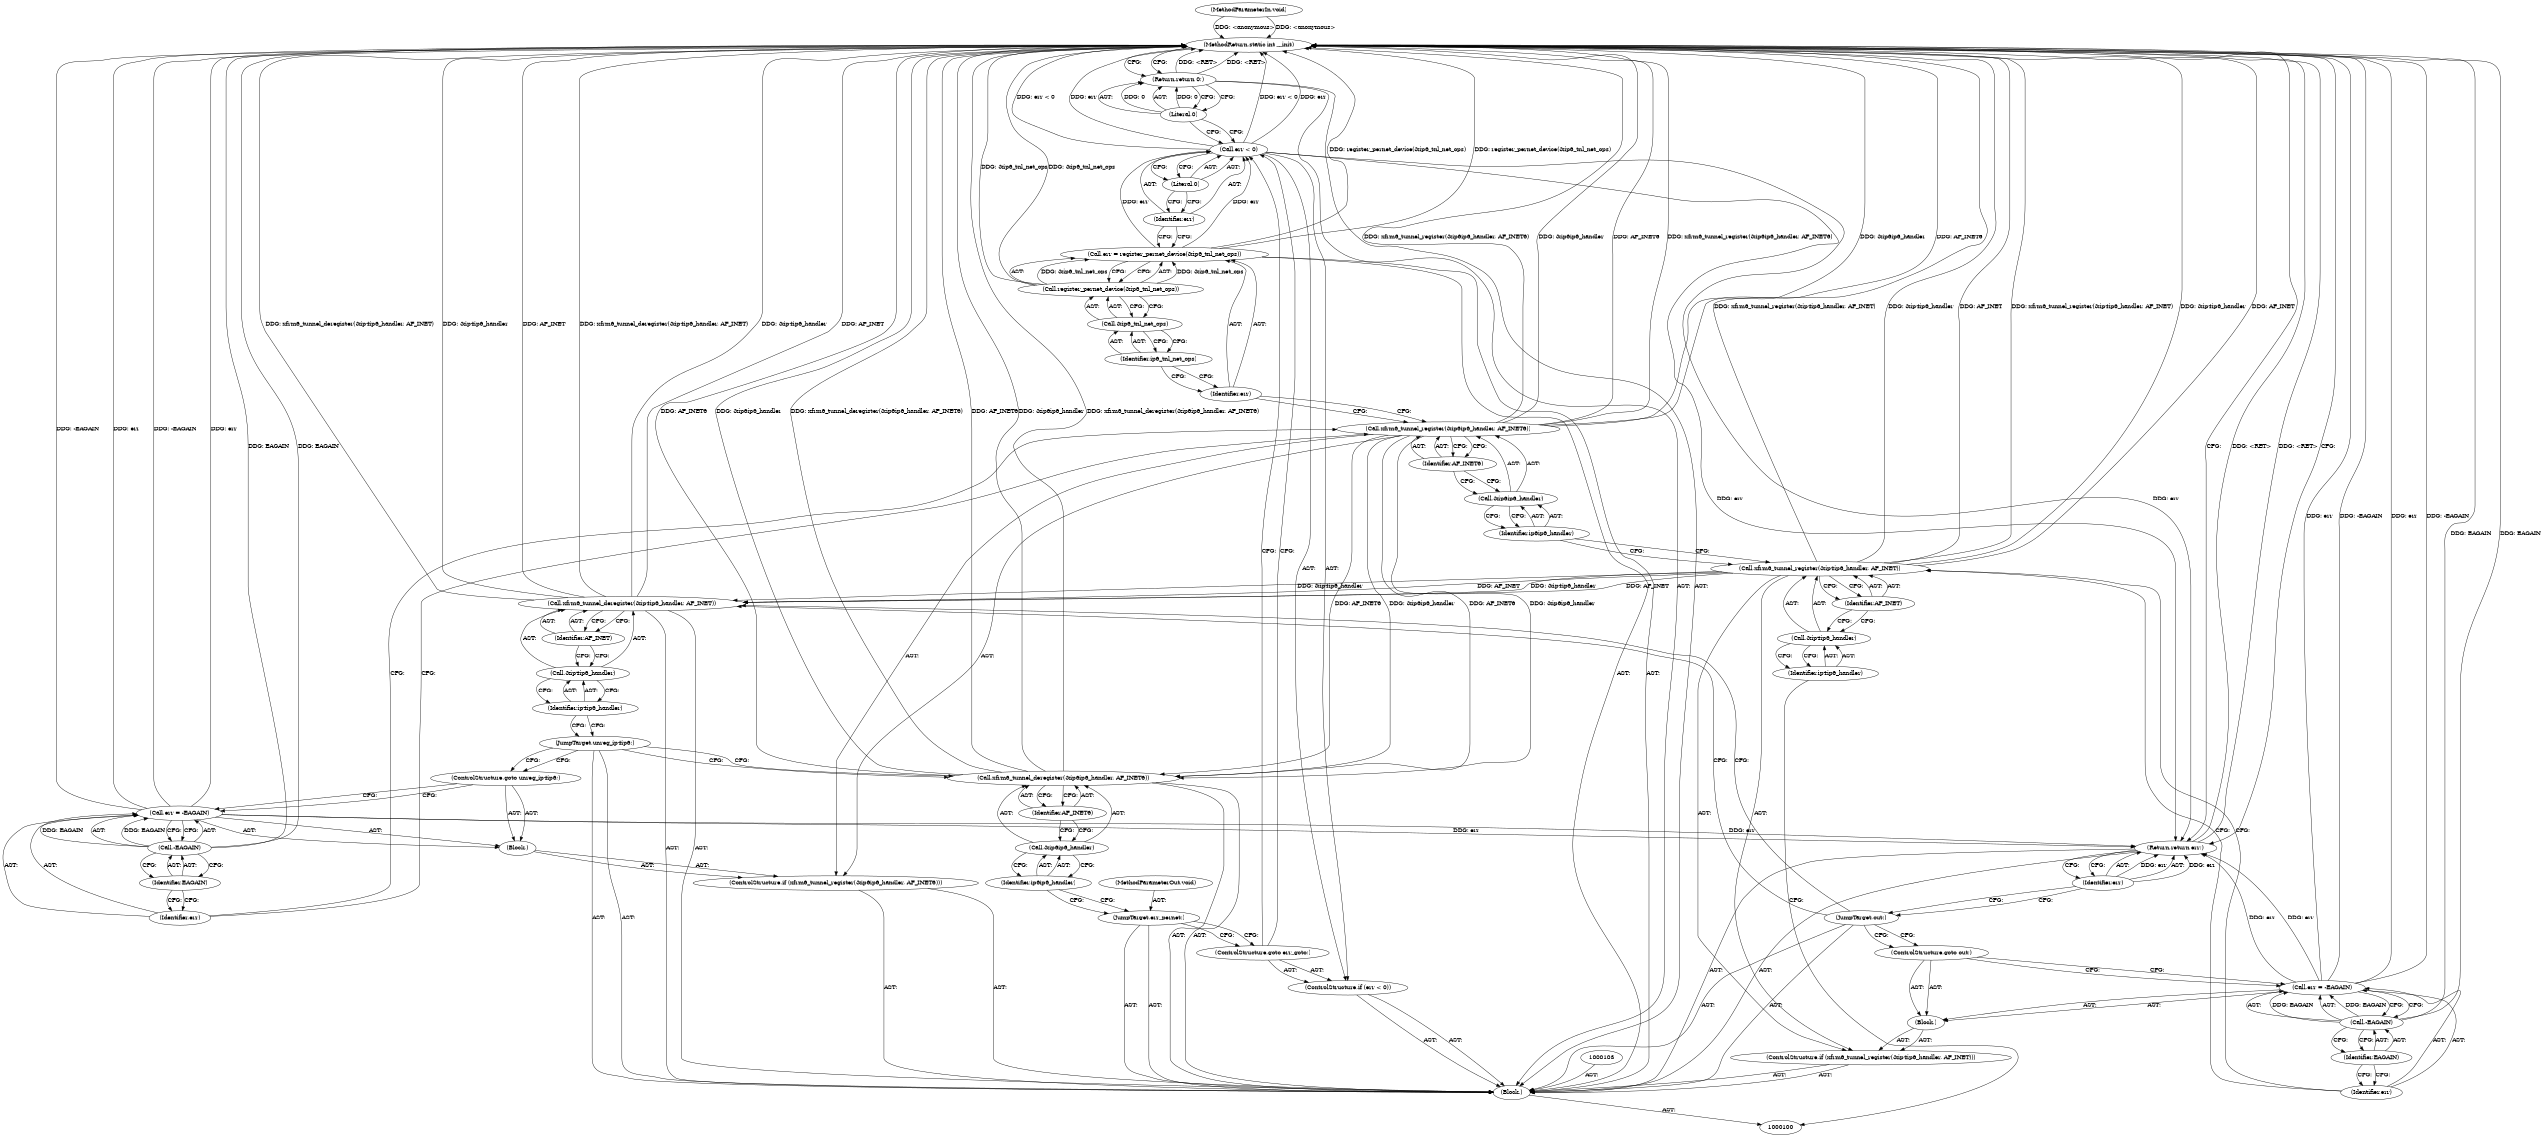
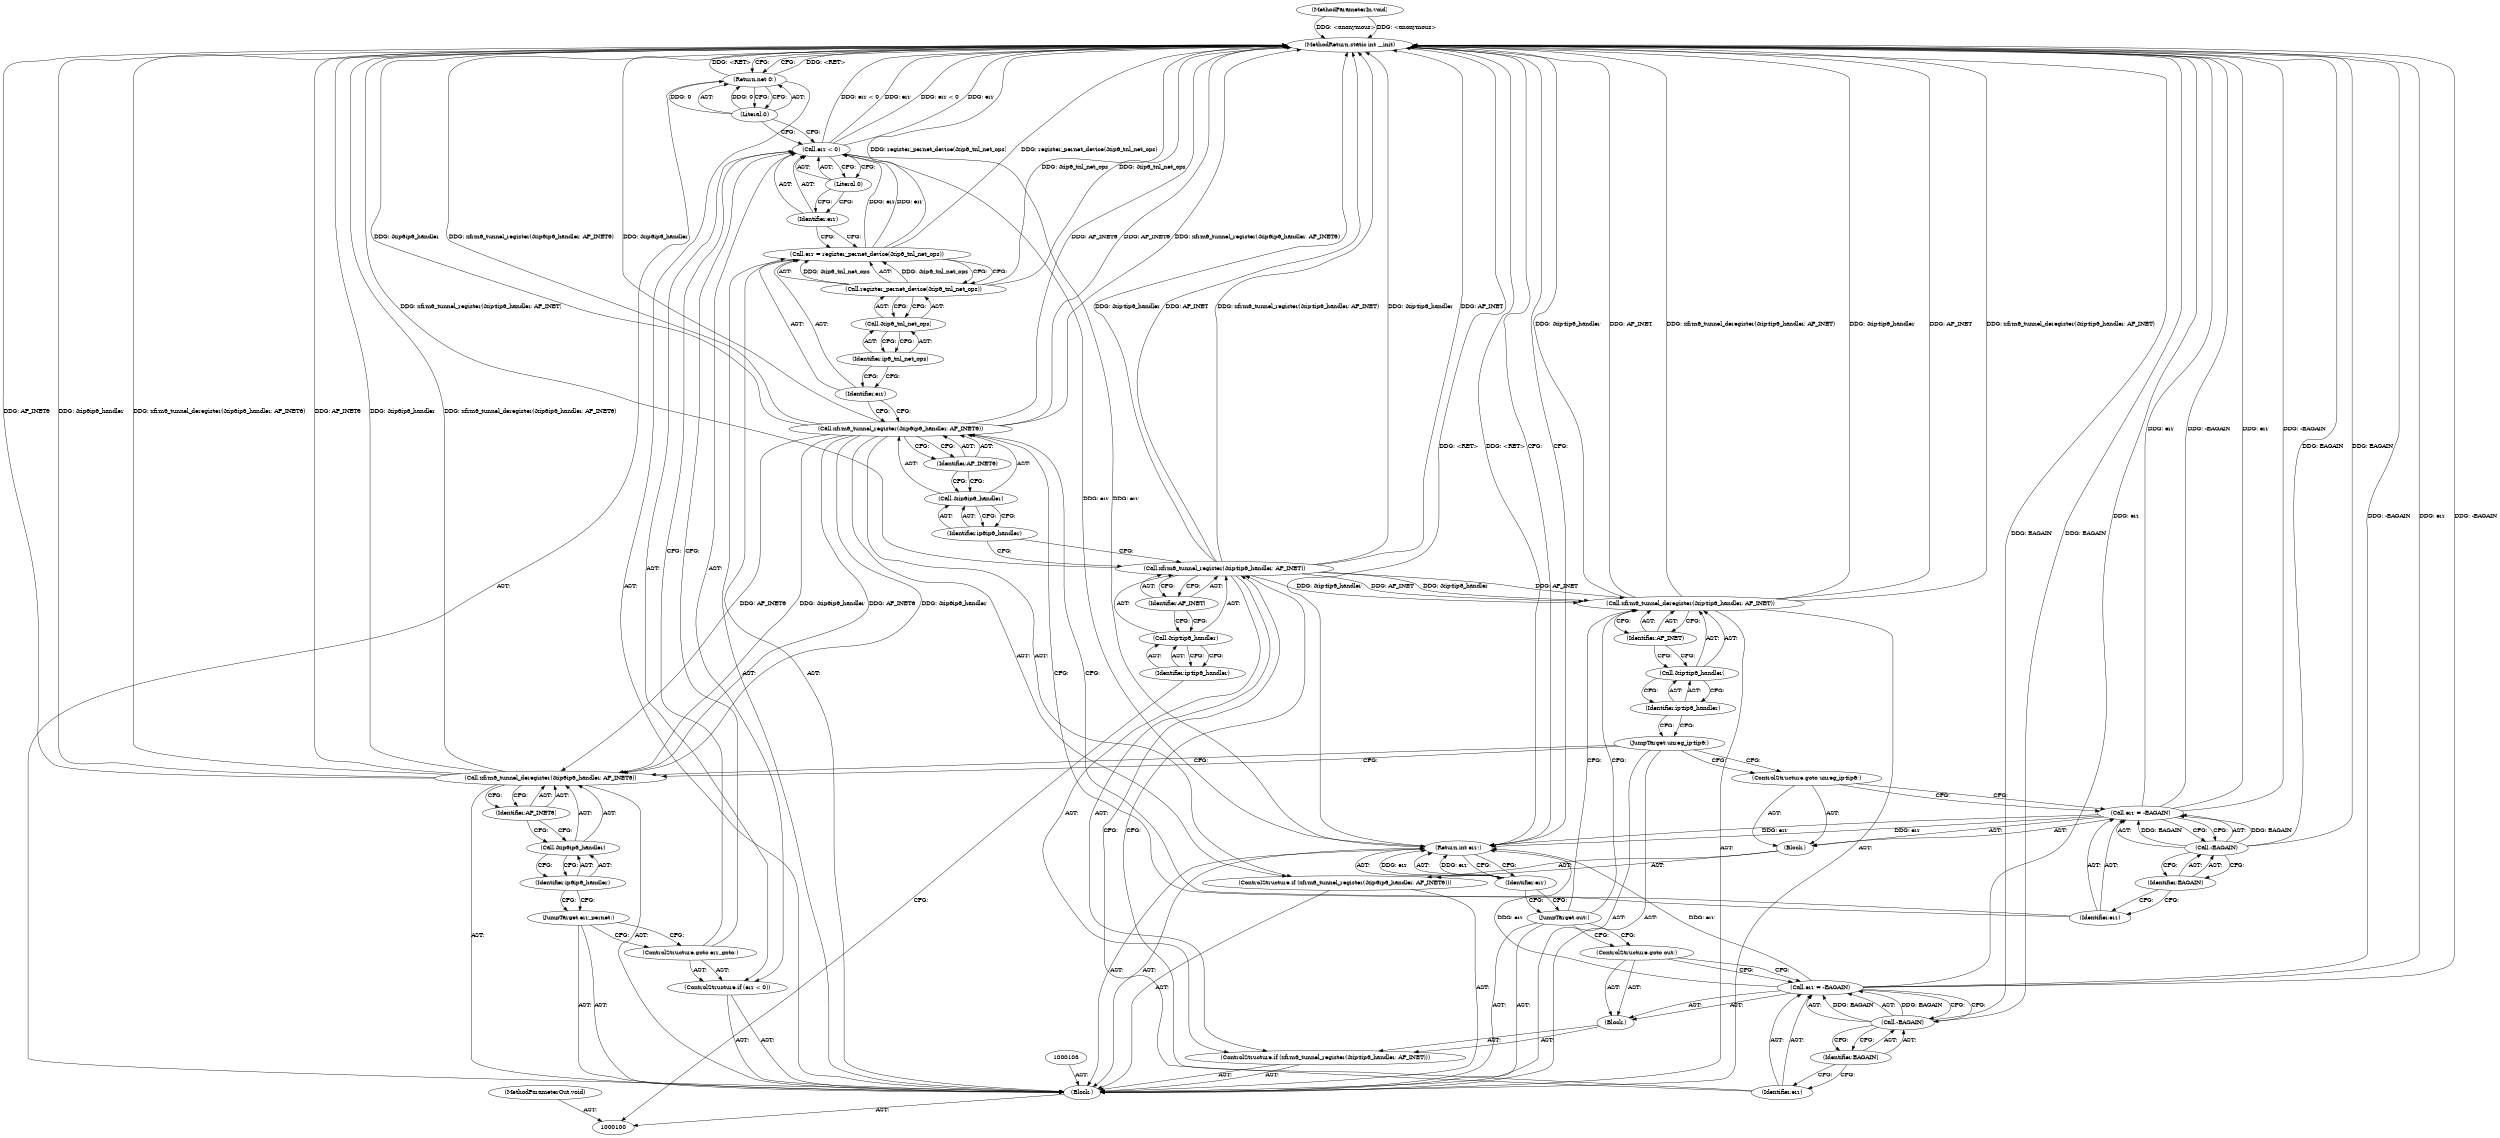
node "(Return,return 0;)": label "(Return,return 0;)" -> "(Return,net 0;)"
node "(Return,return err;)": label "(Return,return err;)" -> "(Return,int err;)"
edge "(MethodParameterOut,void)" -> "(JumpTarget,err_pernet:)": now "(MethodParameterOut,void)" -> "1000100"
